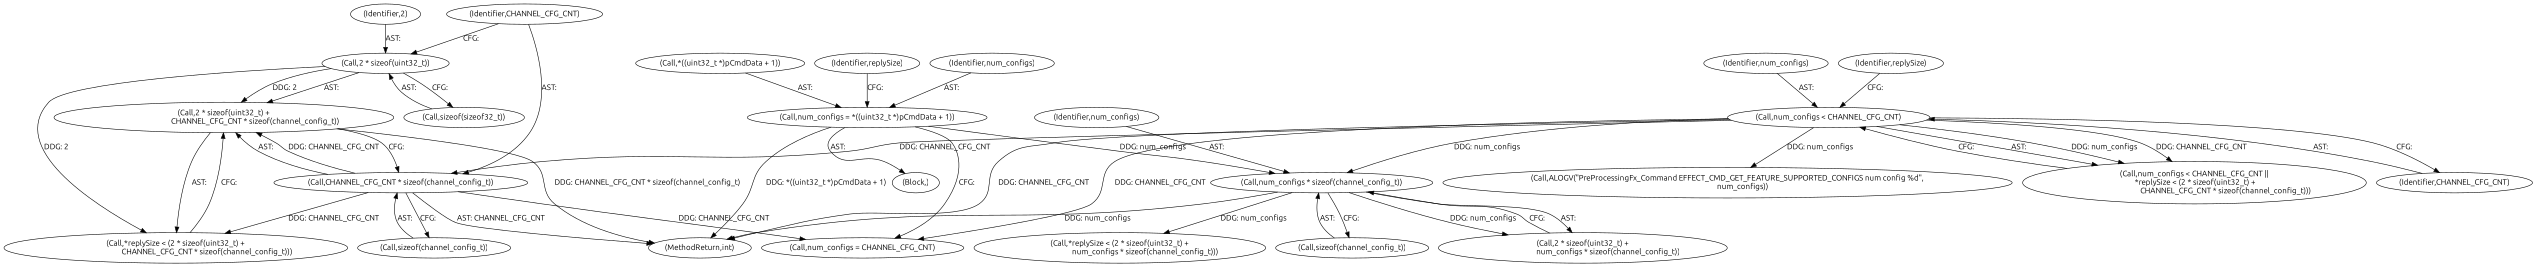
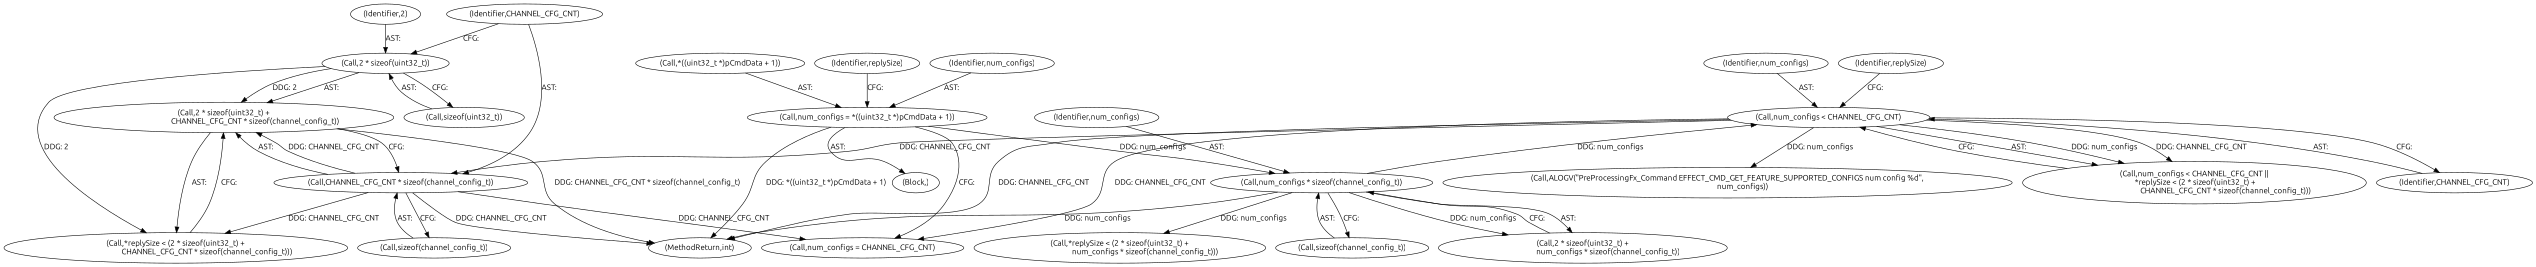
node "(Call,sizeof(sizeof32_t))": label "(Call,sizeof(sizeof32_t))" -> "(Call,sizeof(uint32_t))"
edge "(Call,num_configs < CHANNEL_CFG_CNT)" -> "(Call,num_configs * sizeof(channel_config_t))": reversed
edge "(Call,CHANNEL_CFG_CNT * sizeof(channel_config_t))" -> "(MethodReturn,int)": label "AST: CHANNEL_CFG_CNT" -> "DDG: CHANNEL_CFG_CNT"
